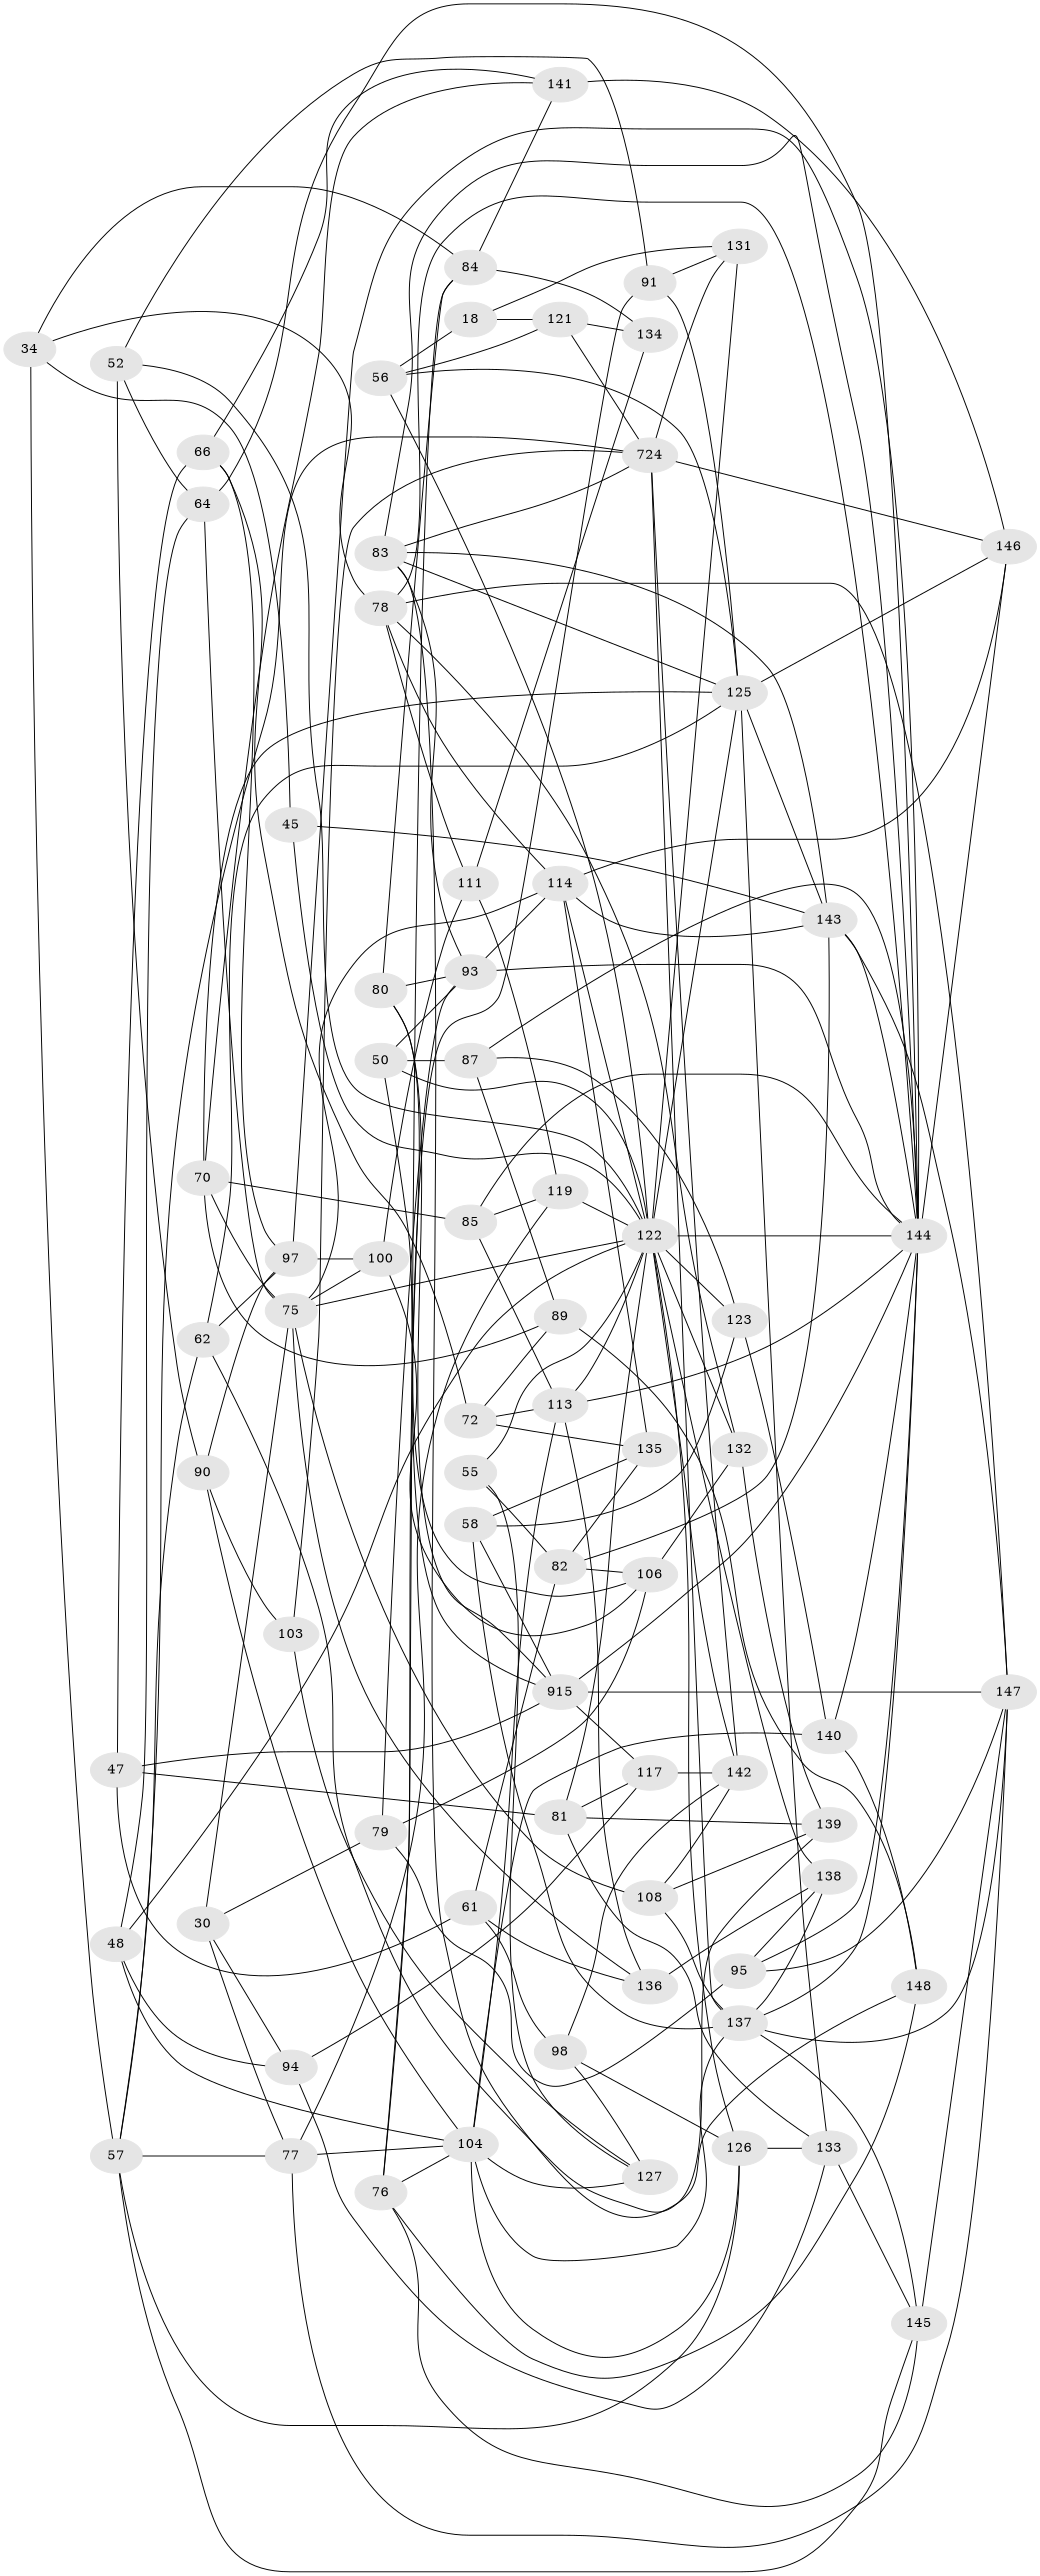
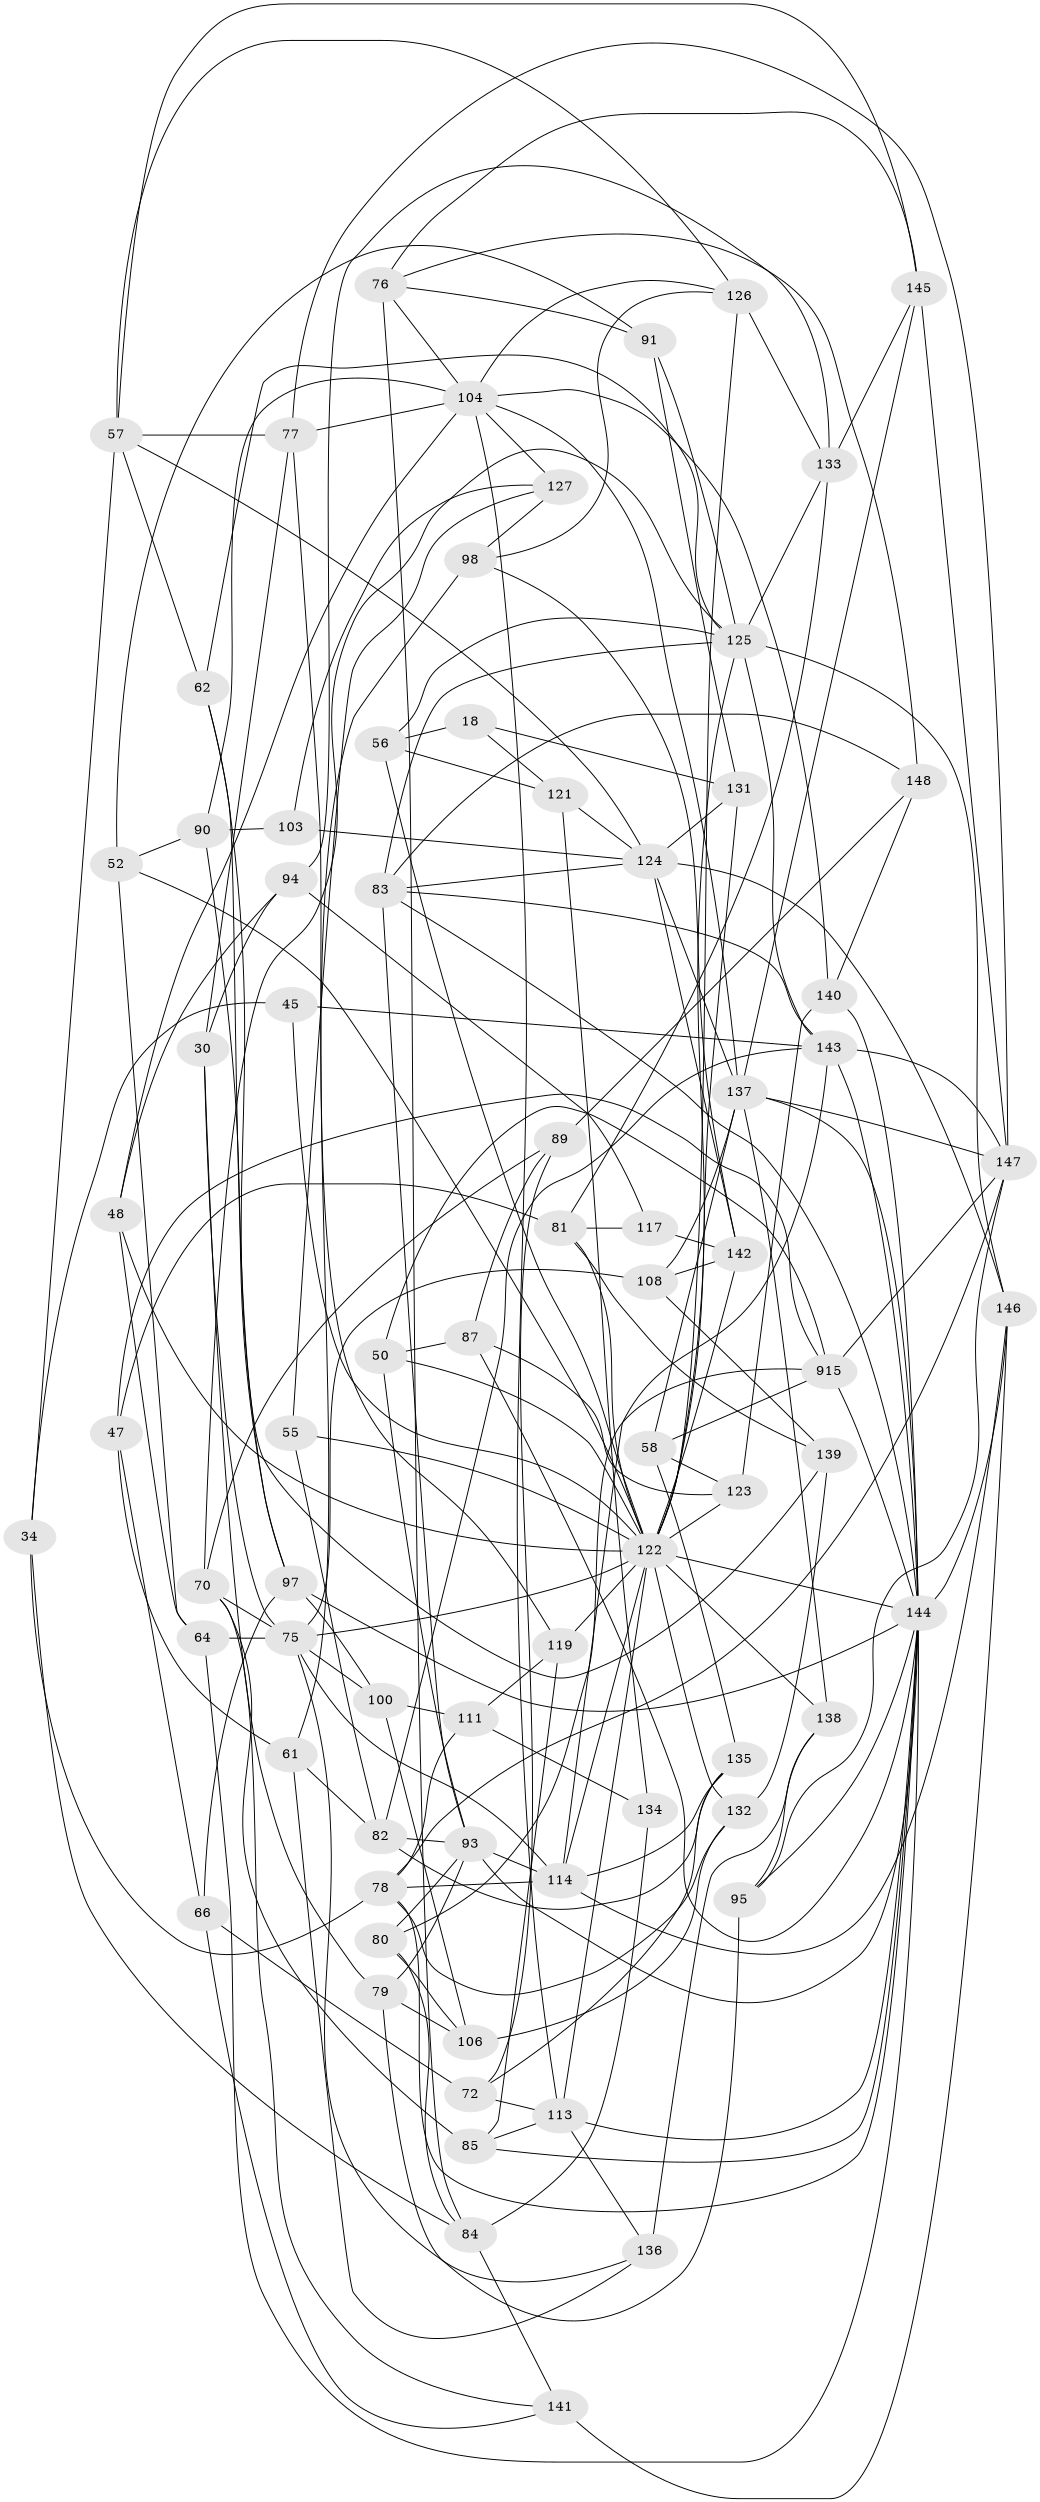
node "724": label "724" -> "124"
edge "82" -- "106": now "82" -- "93"
edge "915" -- "117": removed
